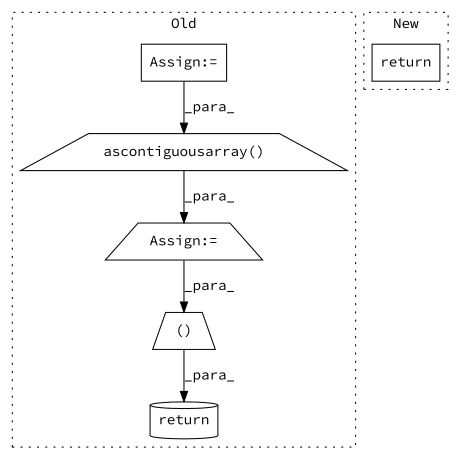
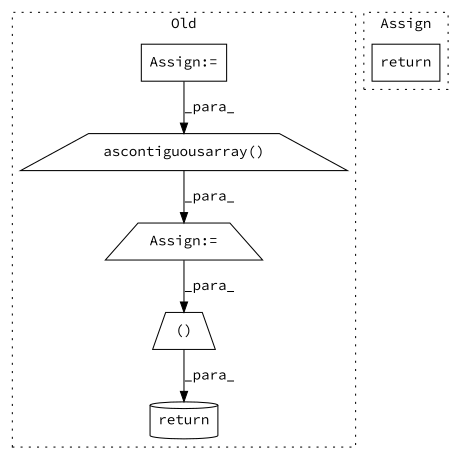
cluster "New": label "New" -> "Assign"
